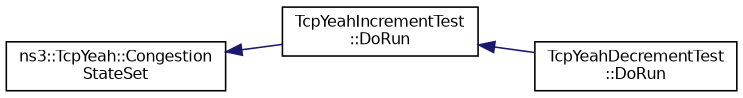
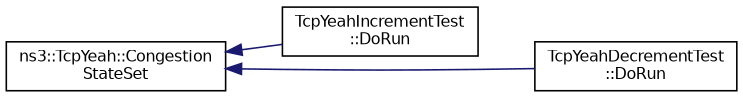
edge "TcpYeahDecrementTest ::DoRun" -> "TcpYeahIncrementTest ::DoRun": now "TcpYeahDecrementTest ::DoRun" -> "ns3::TcpYeah::Congestion StateSet"
